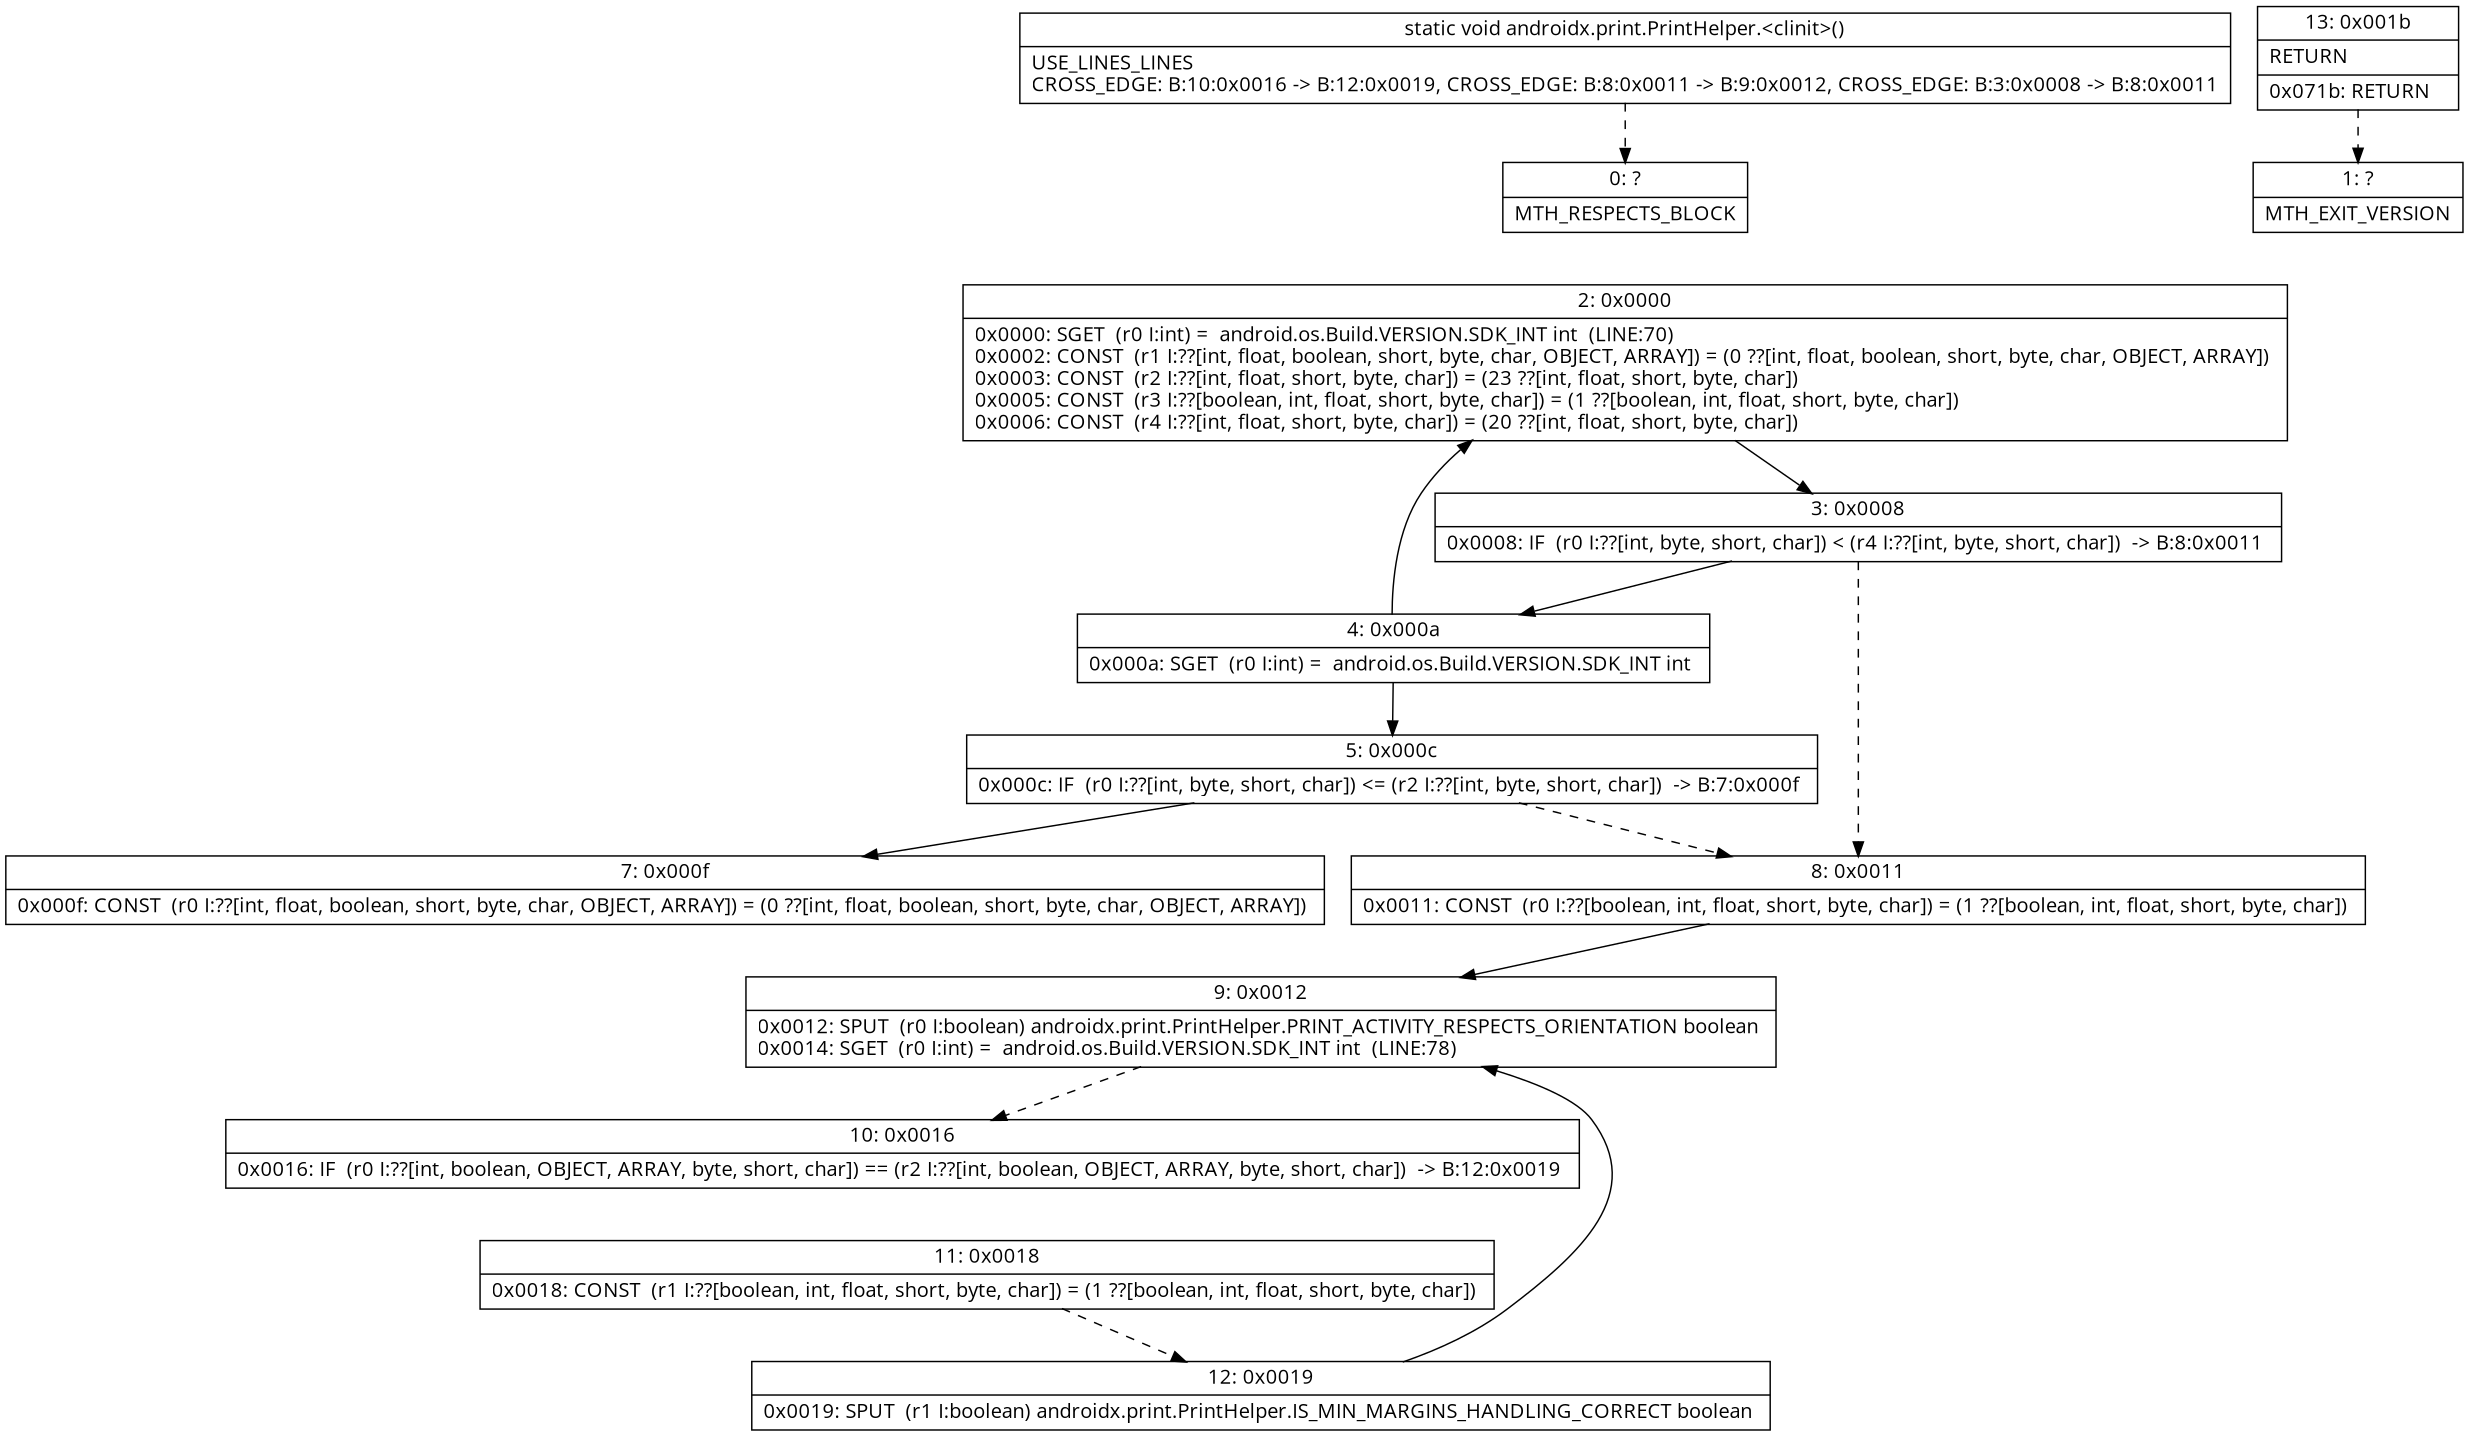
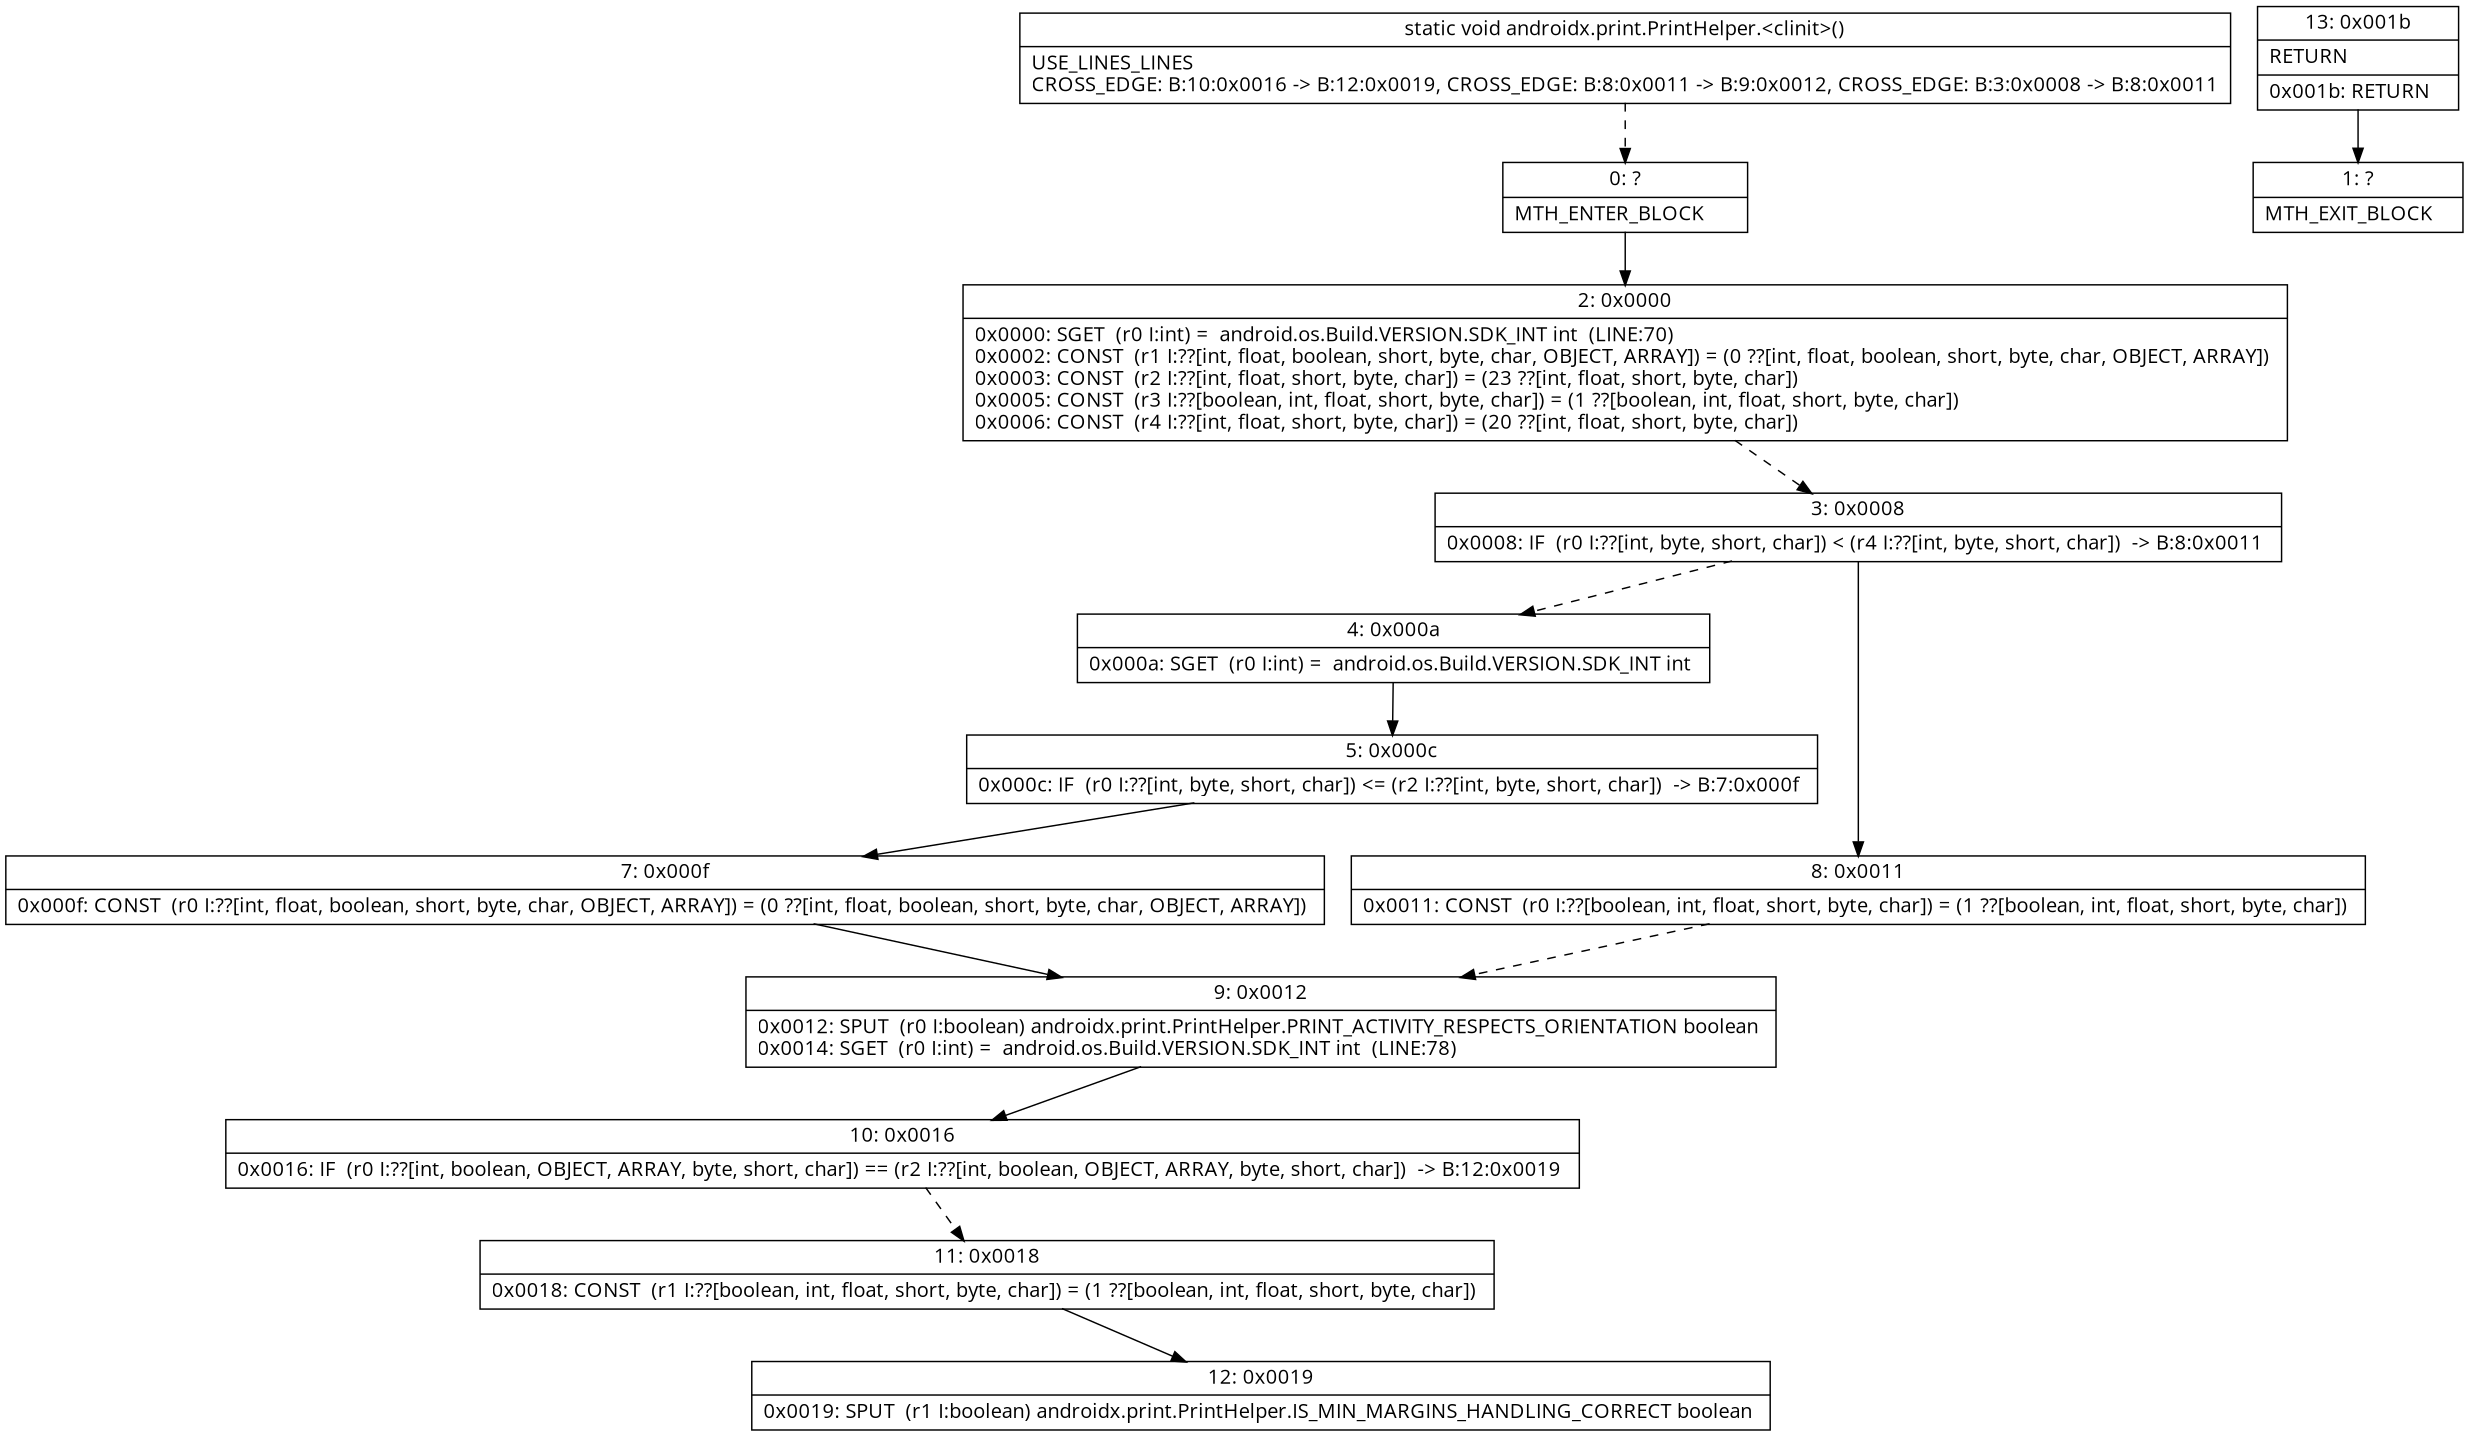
node "13: 0x001b": text "0x071b: RETURN" -> "0x001b: RETURN"
edge "13: 0x001b" -> "1: ?": style dashed -> solid
node "0: ?": text "MTH_RESPECTS_BLOCK" -> "MTH_ENTER_BLOCK"
node "1: ?": text "MTH_EXIT_VERSION" -> "MTH_EXIT_BLOCK"
edge "2: 0x0000" -> "3: 0x0008": style solid -> dashed
edge "4: 0x000a" -> "2: 0x0000": now "0: ?" -> "2: 0x0000"
edge "3: 0x0008" -> "4: 0x000a": style solid -> dashed
edge "3: 0x0008" -> "8: 0x0011": style dashed -> solid
edge "5: 0x000c" -> "8: 0x0011": removed
edge "8: 0x0011" -> "9: 0x0012": style solid -> dashed
edge "9: 0x0012" -> "10: 0x0016": style dashed -> solid
edge "10: 0x0016" -> "11: 0x0018": added
edge "12: 0x0019" -> "9: 0x0012": now "7: 0x000f" -> "9: 0x0012"
edge "11: 0x0018" -> "12: 0x0019": style dashed -> solid
